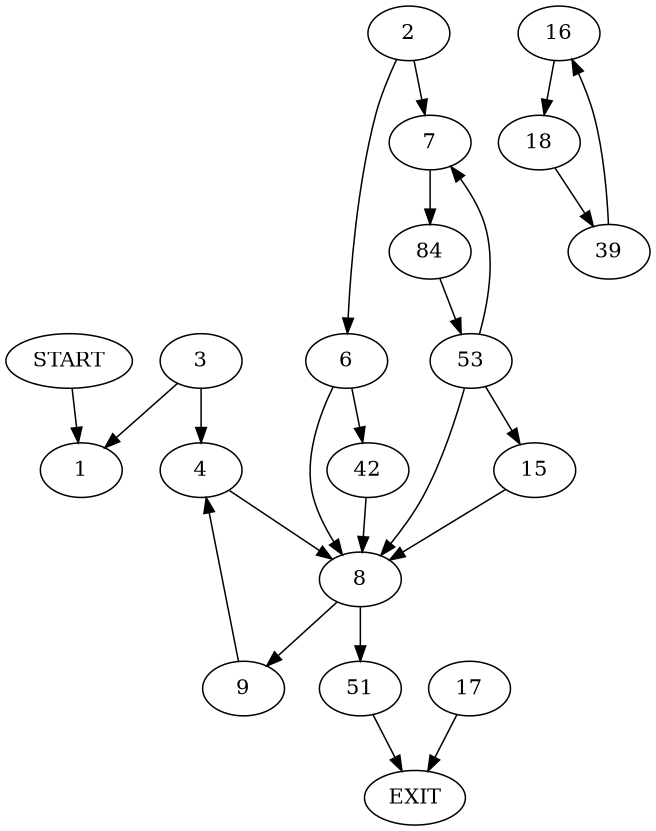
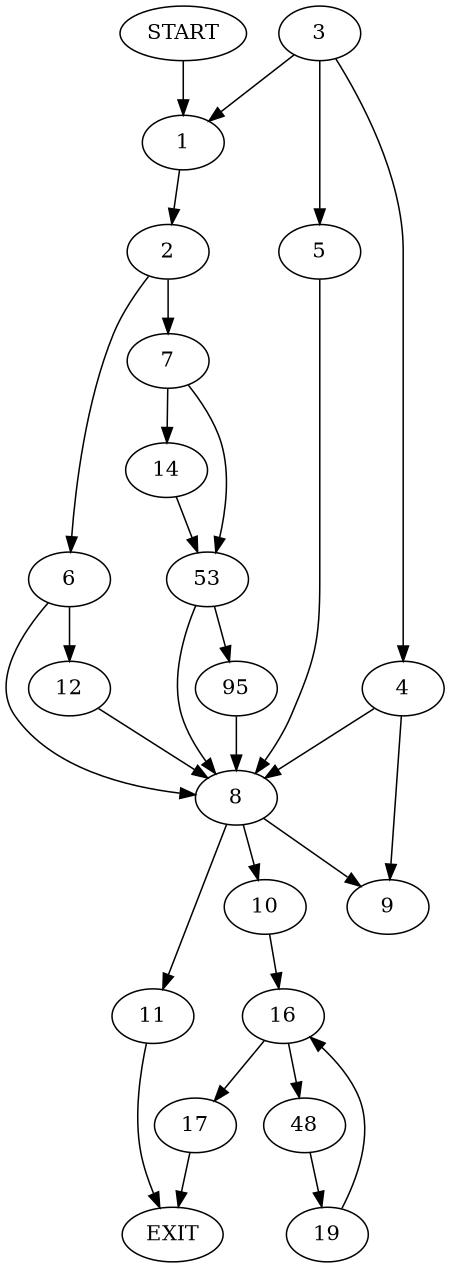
node "18": label "18" -> "48"
edge "1" -> "2": added
node "5": added
node "84": label "84" -> "14"
node "39": label "39" -> "19"
edge "53" -> "7": reversed
node "42": label "42" -> "12"
node "15": label "15" -> "95"
edge "9" -> "4": reversed
node "51": label "51" -> "11"
node "10": added
edge "16" -> "17": added
